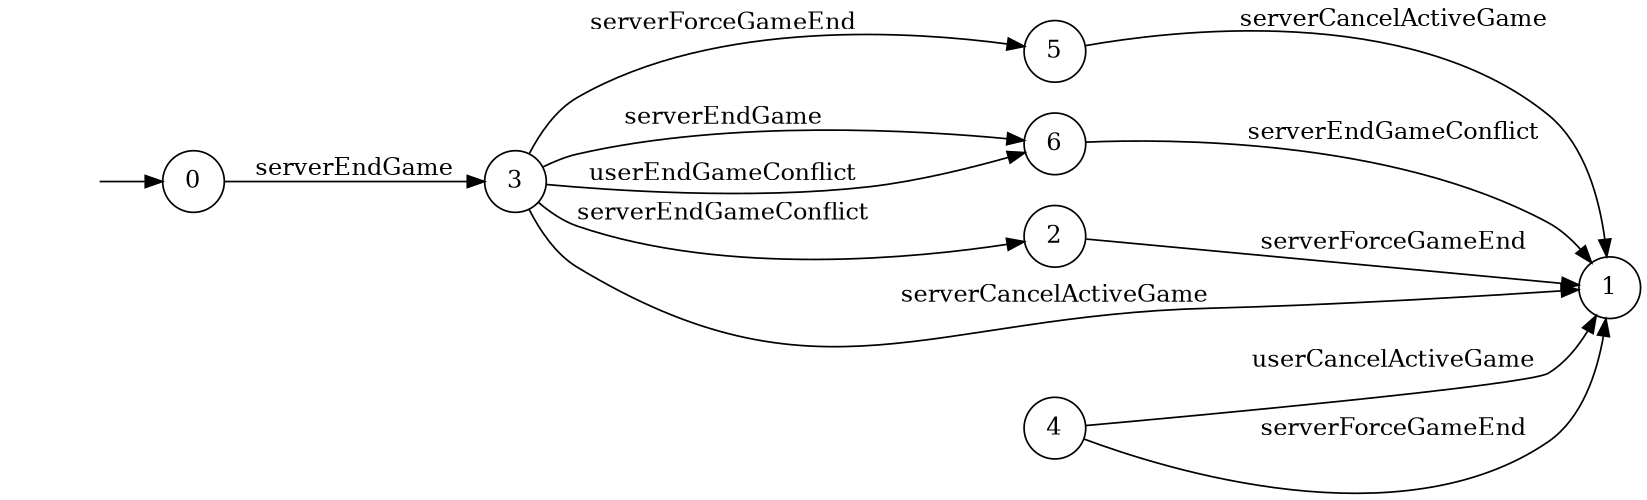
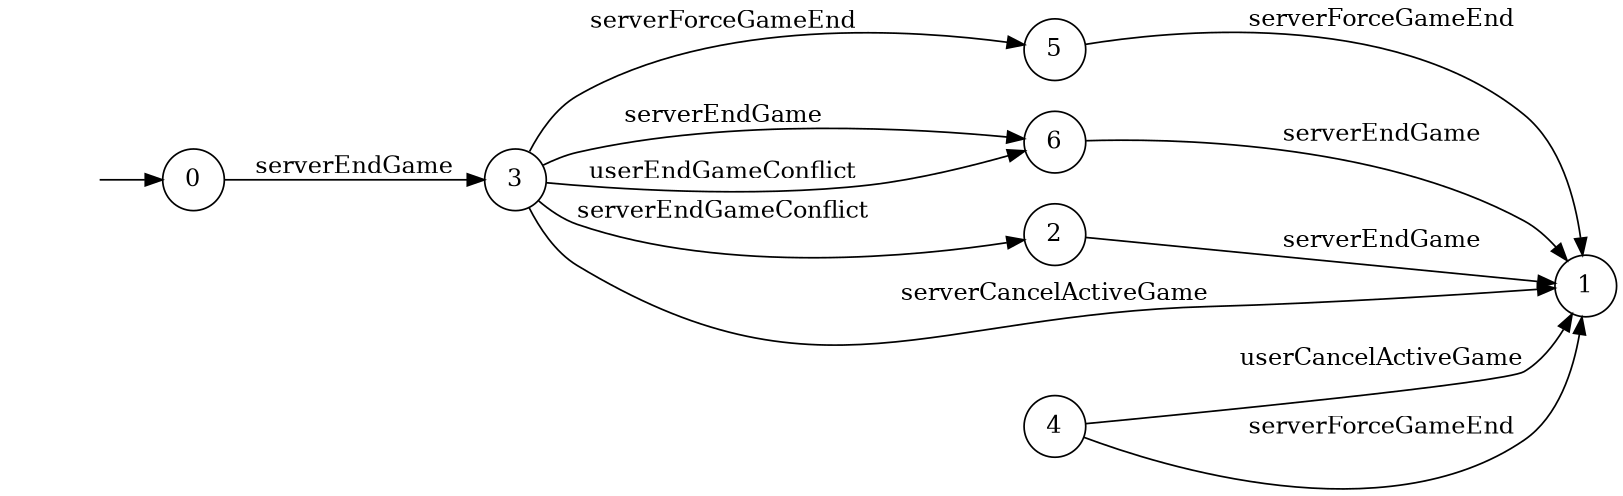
edge "5" -> "1": label "serverCancelActiveGame" -> "serverForceGameEnd"
edge "6" -> "1": label "serverEndGameConflict" -> "serverEndGame"
edge "2" -> "1": label "serverForceGameEnd" -> "serverEndGame"
